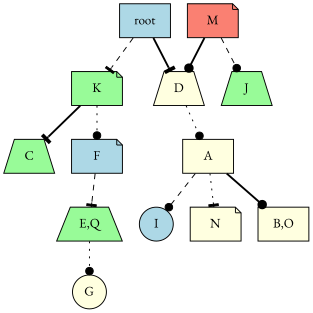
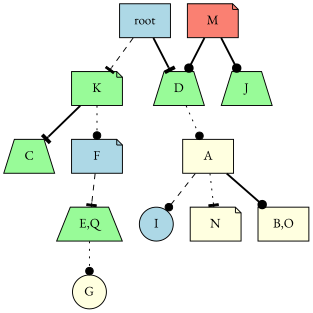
edge "M" -> "J": style dashed -> bold
node "D": fillcolor lightyellow -> palegreen
